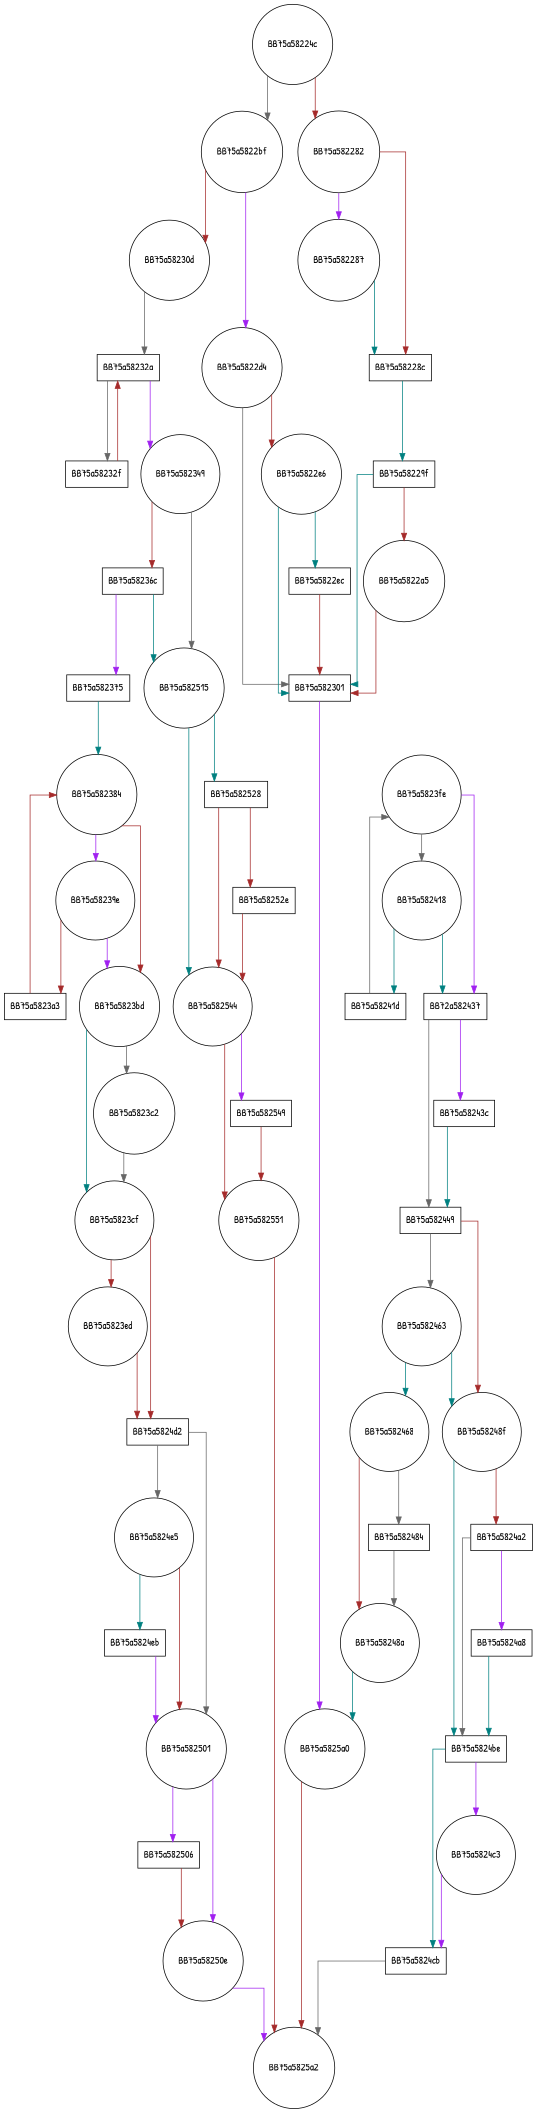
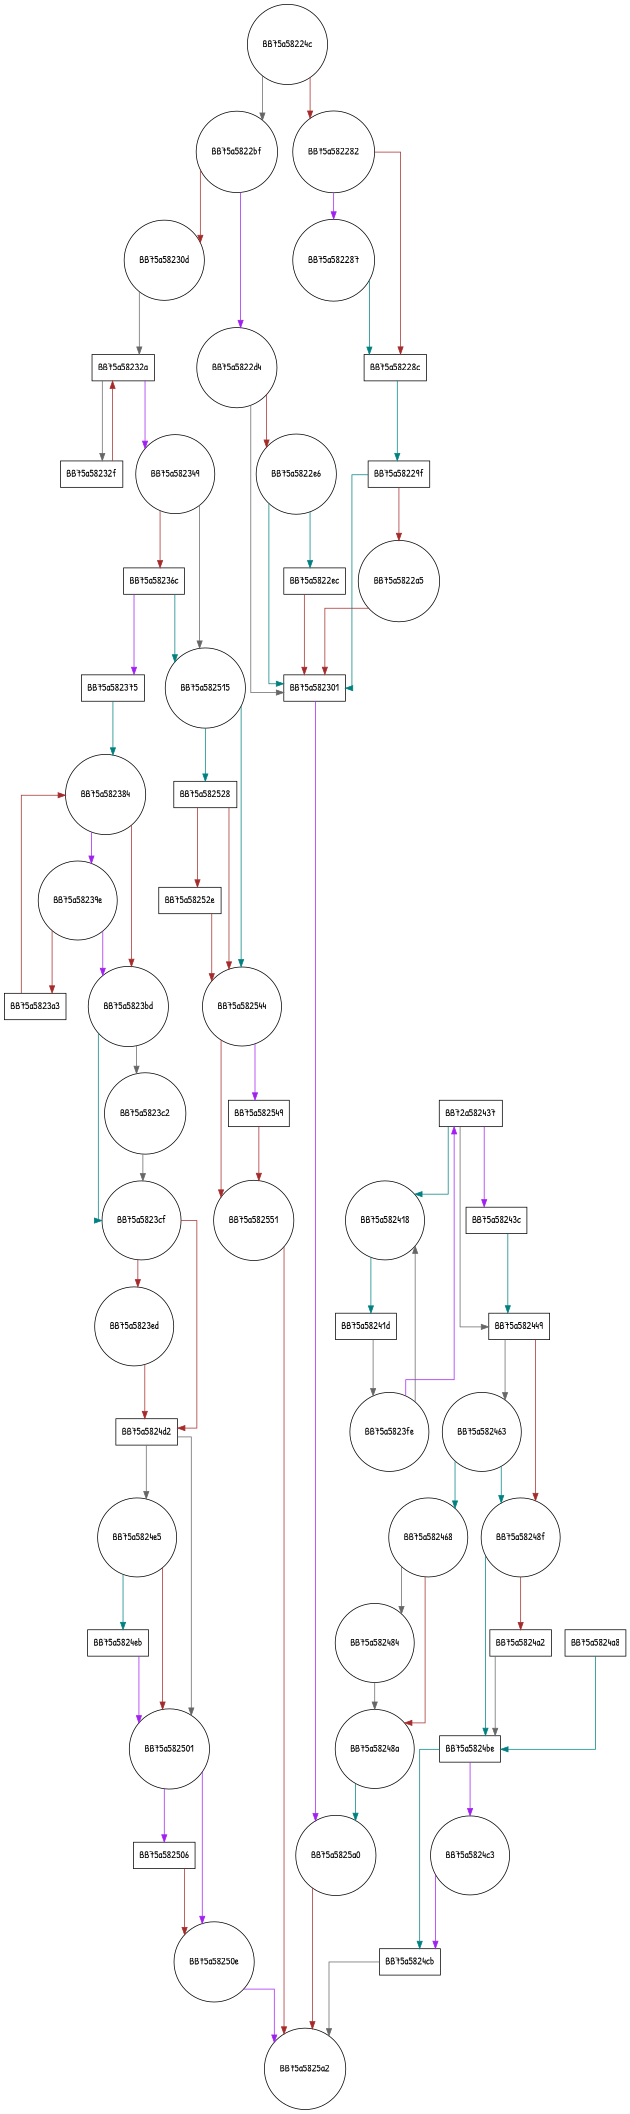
edge "BB75a582418" -> "BB72a582437": reversed
node "BB75a582484": shape box -> circle
edge "BB75a5824a2" -> "BB75a5824a8": removed
